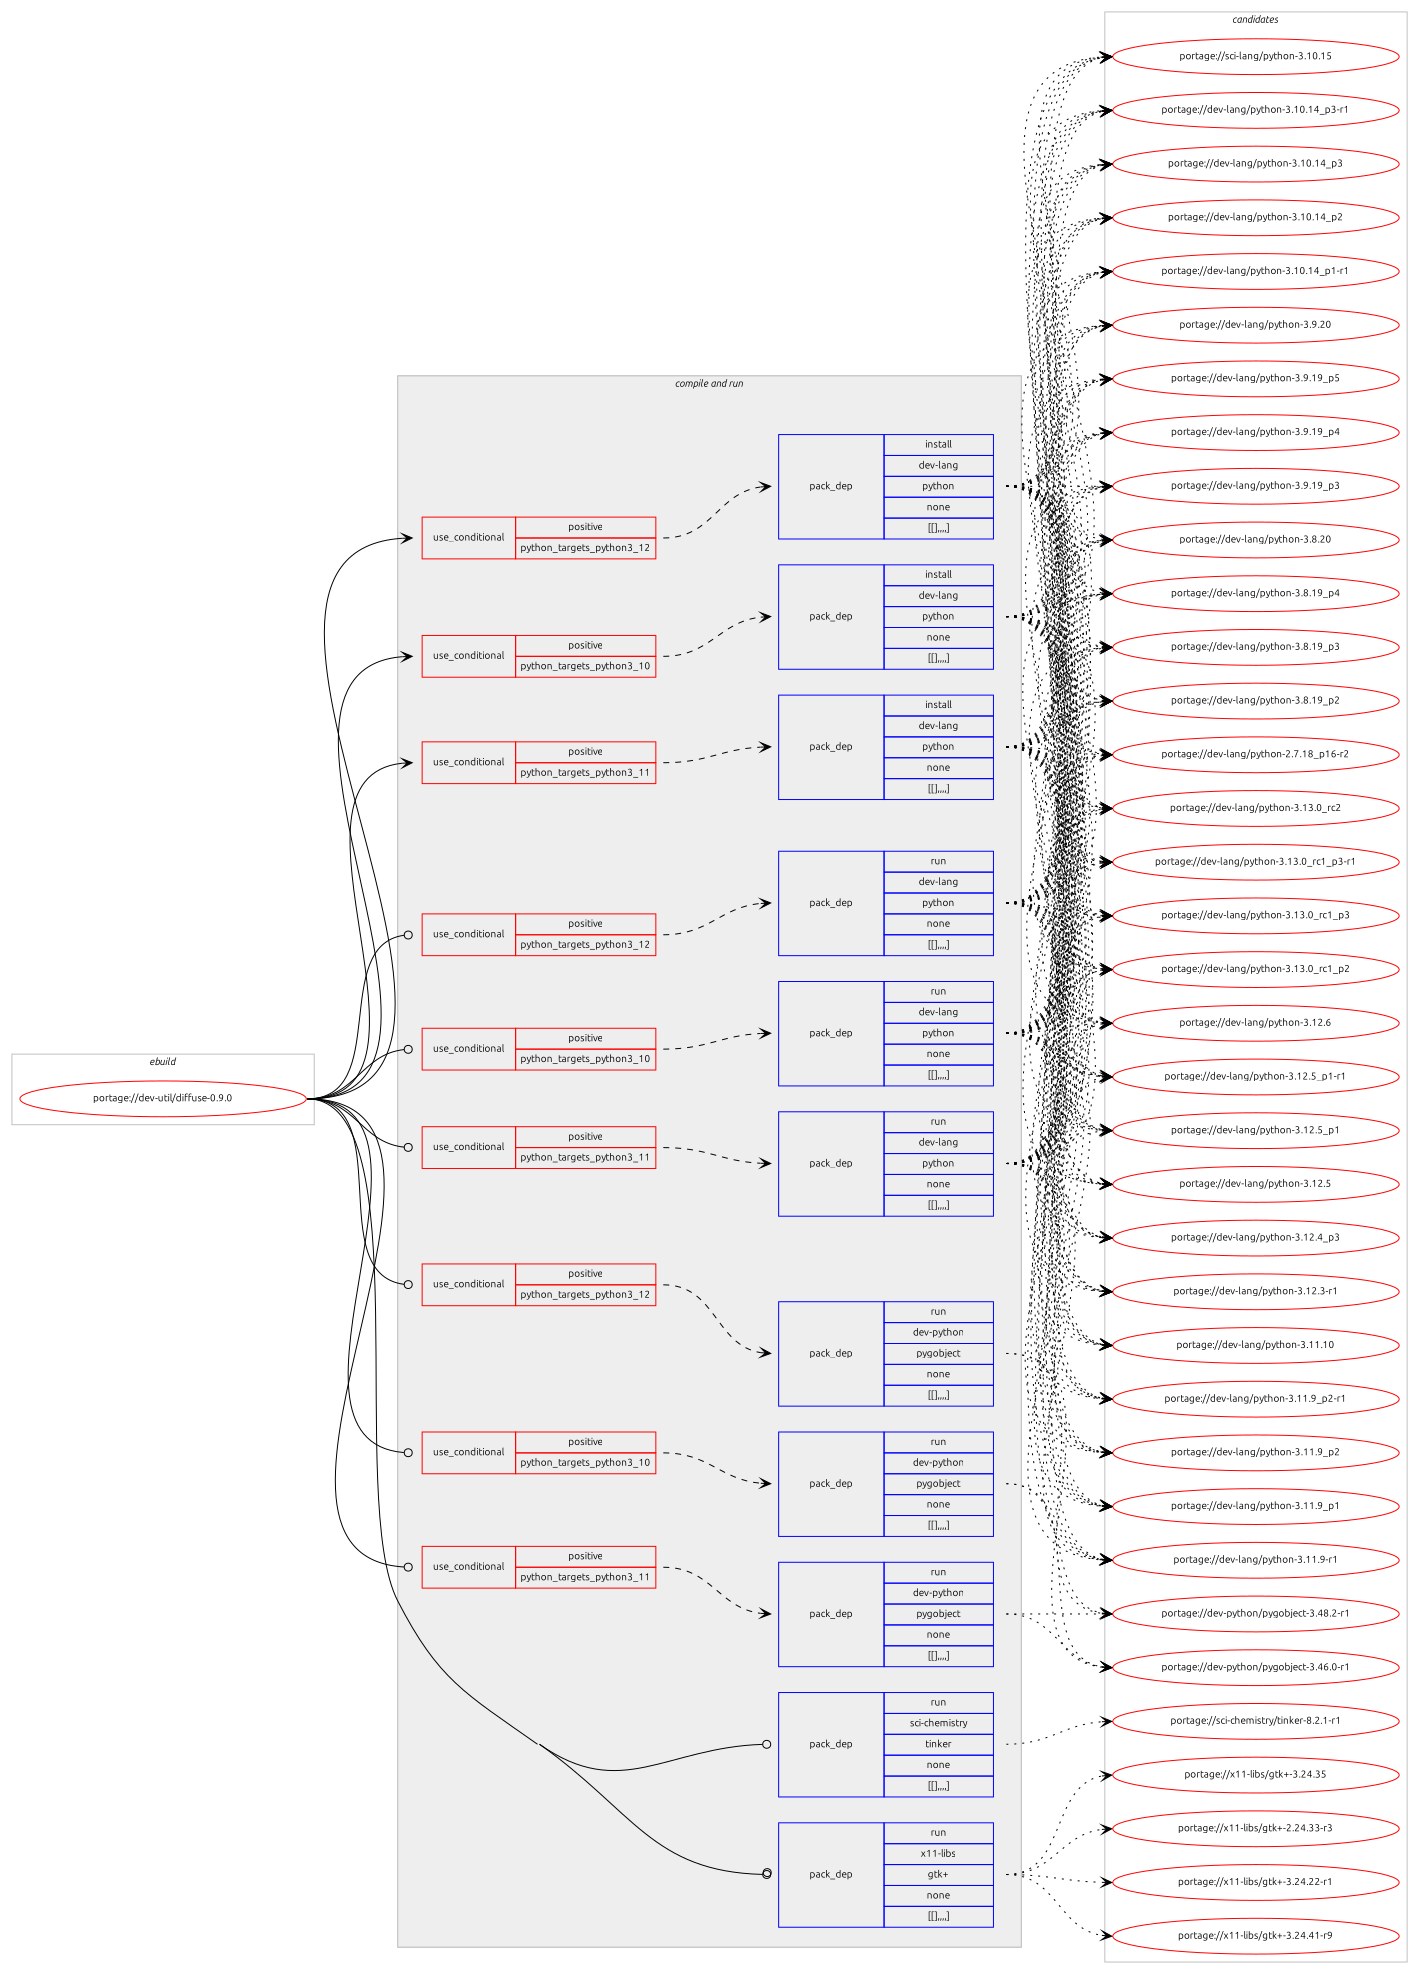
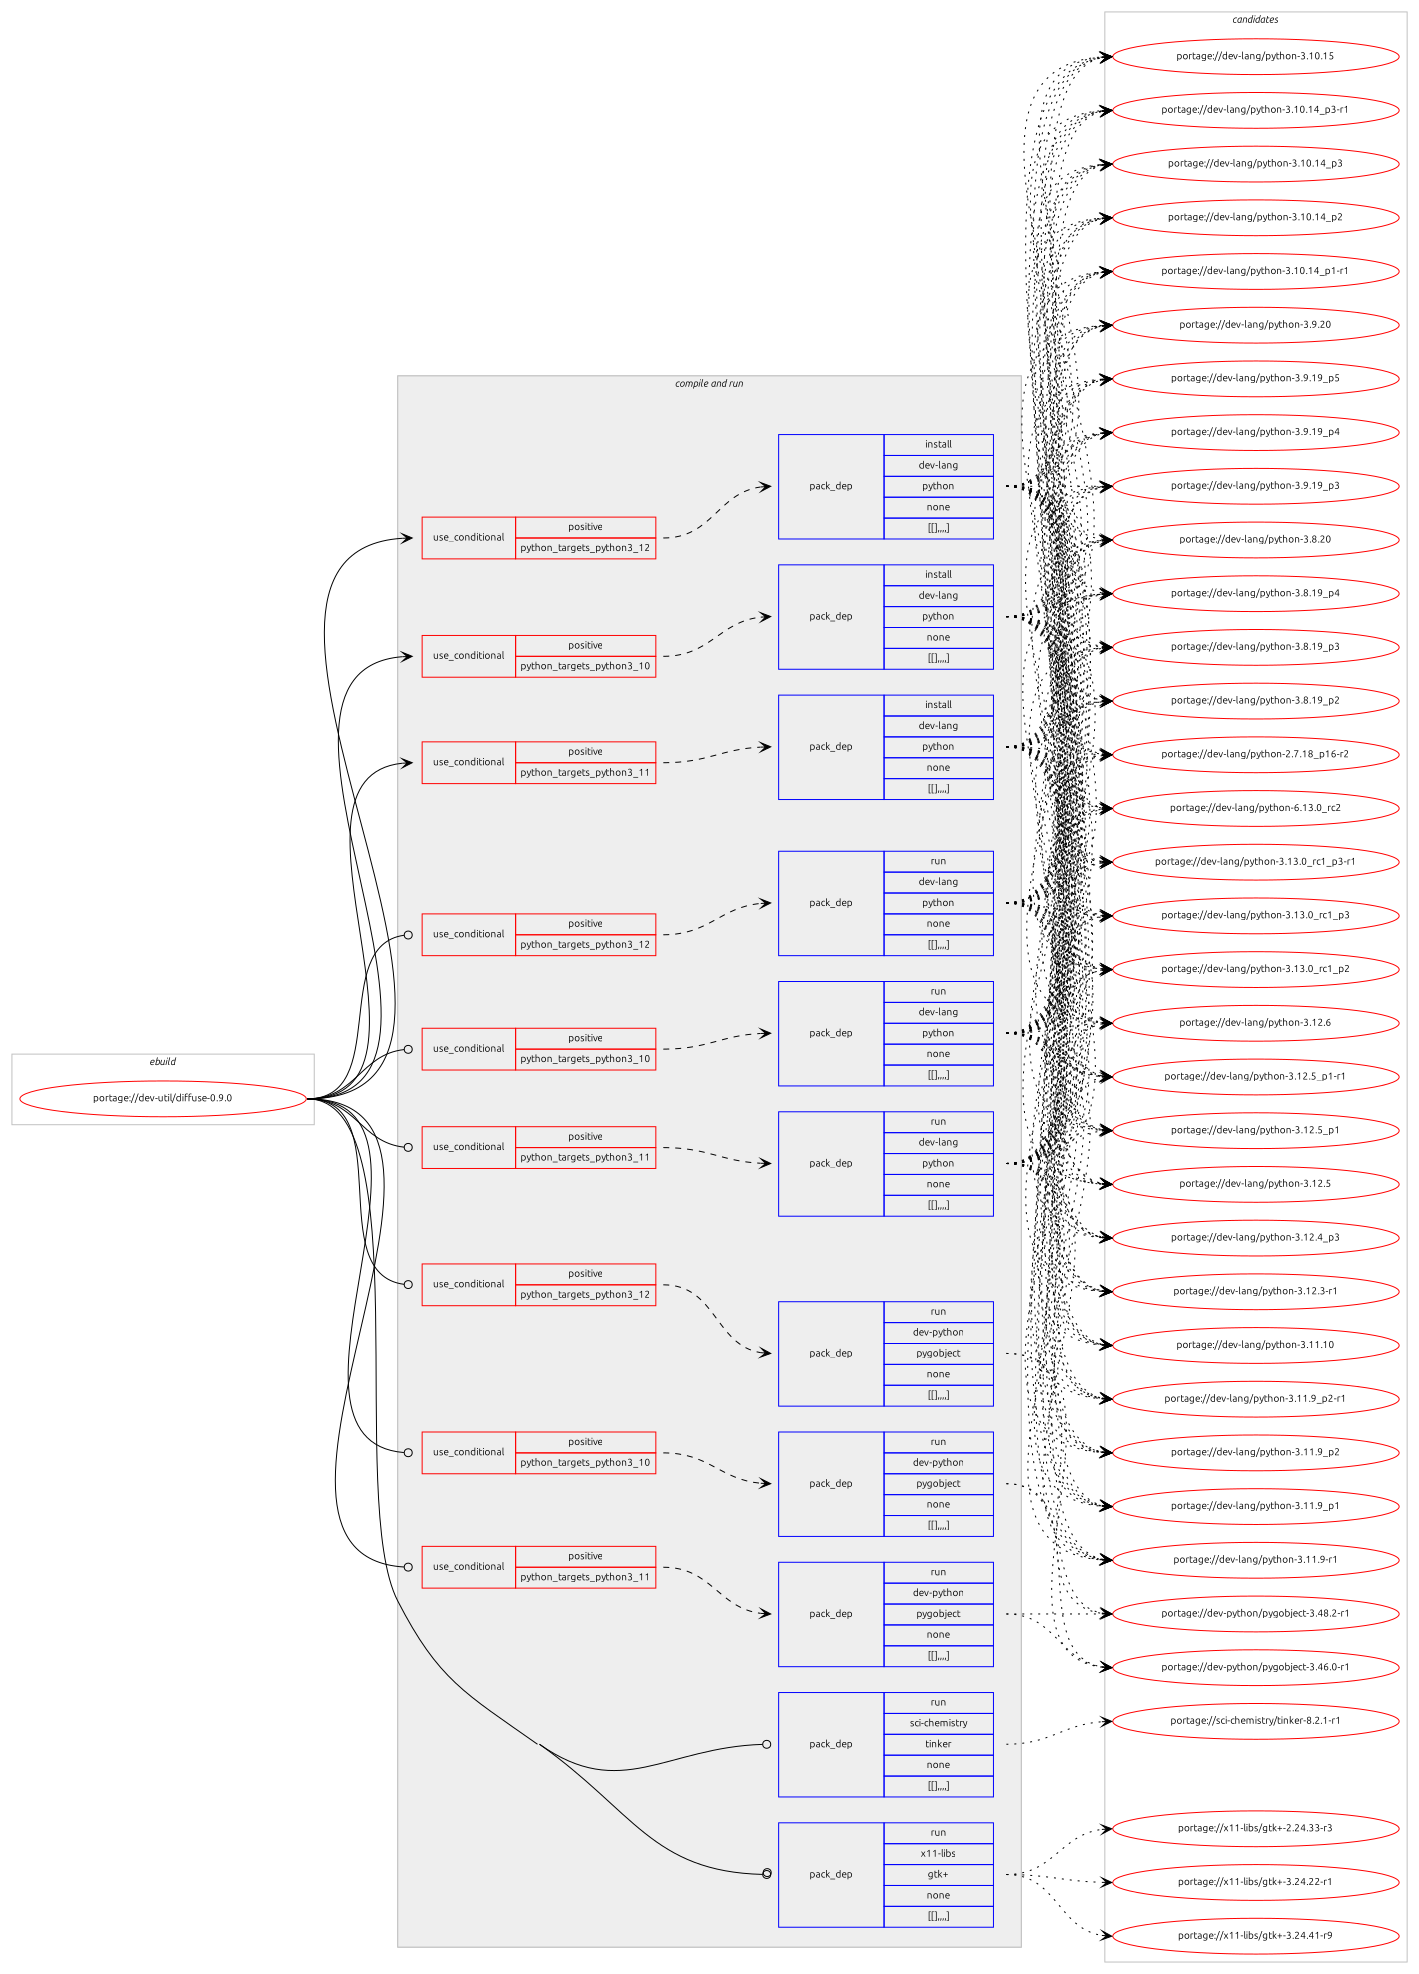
node "portage://sci-lang/python-3.10.15": label "portage://sci-lang/python-3.10.15" -> "portage://dev-lang/python-3.10.15"
node "portage://dev-lang/python-3.13.0_rc2": label "portage://dev-lang/python-3.13.0_rc2" -> "portage://dev-lang/python-6.13.0_rc2"
node "portage://x11-libs/gtk+-3.24.35": removed
